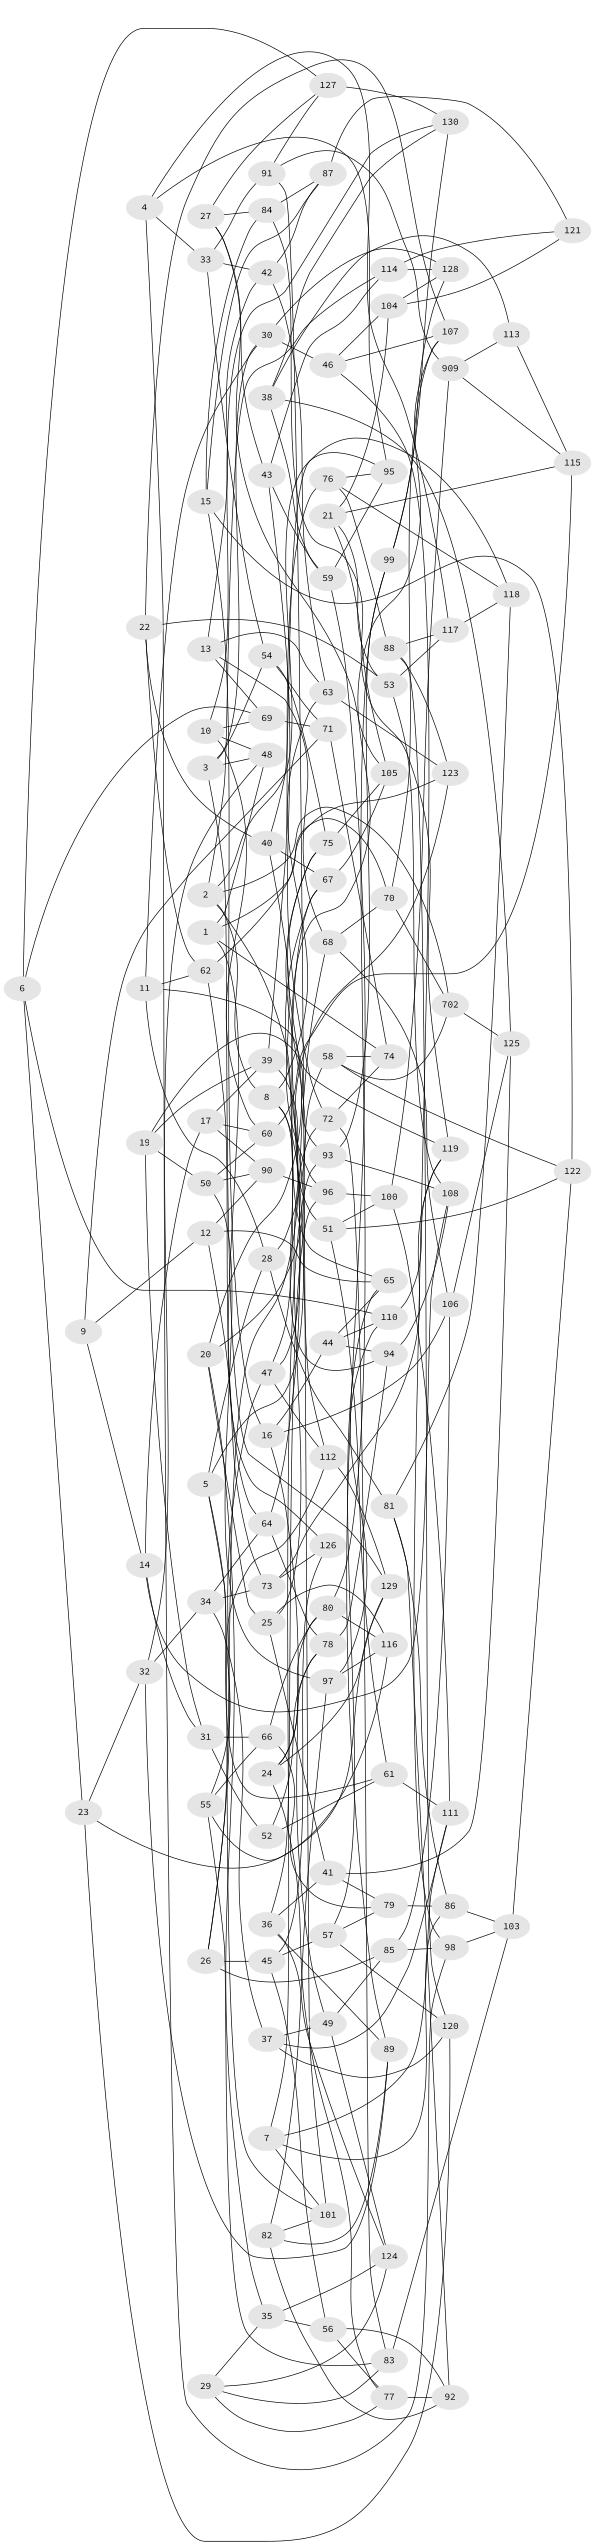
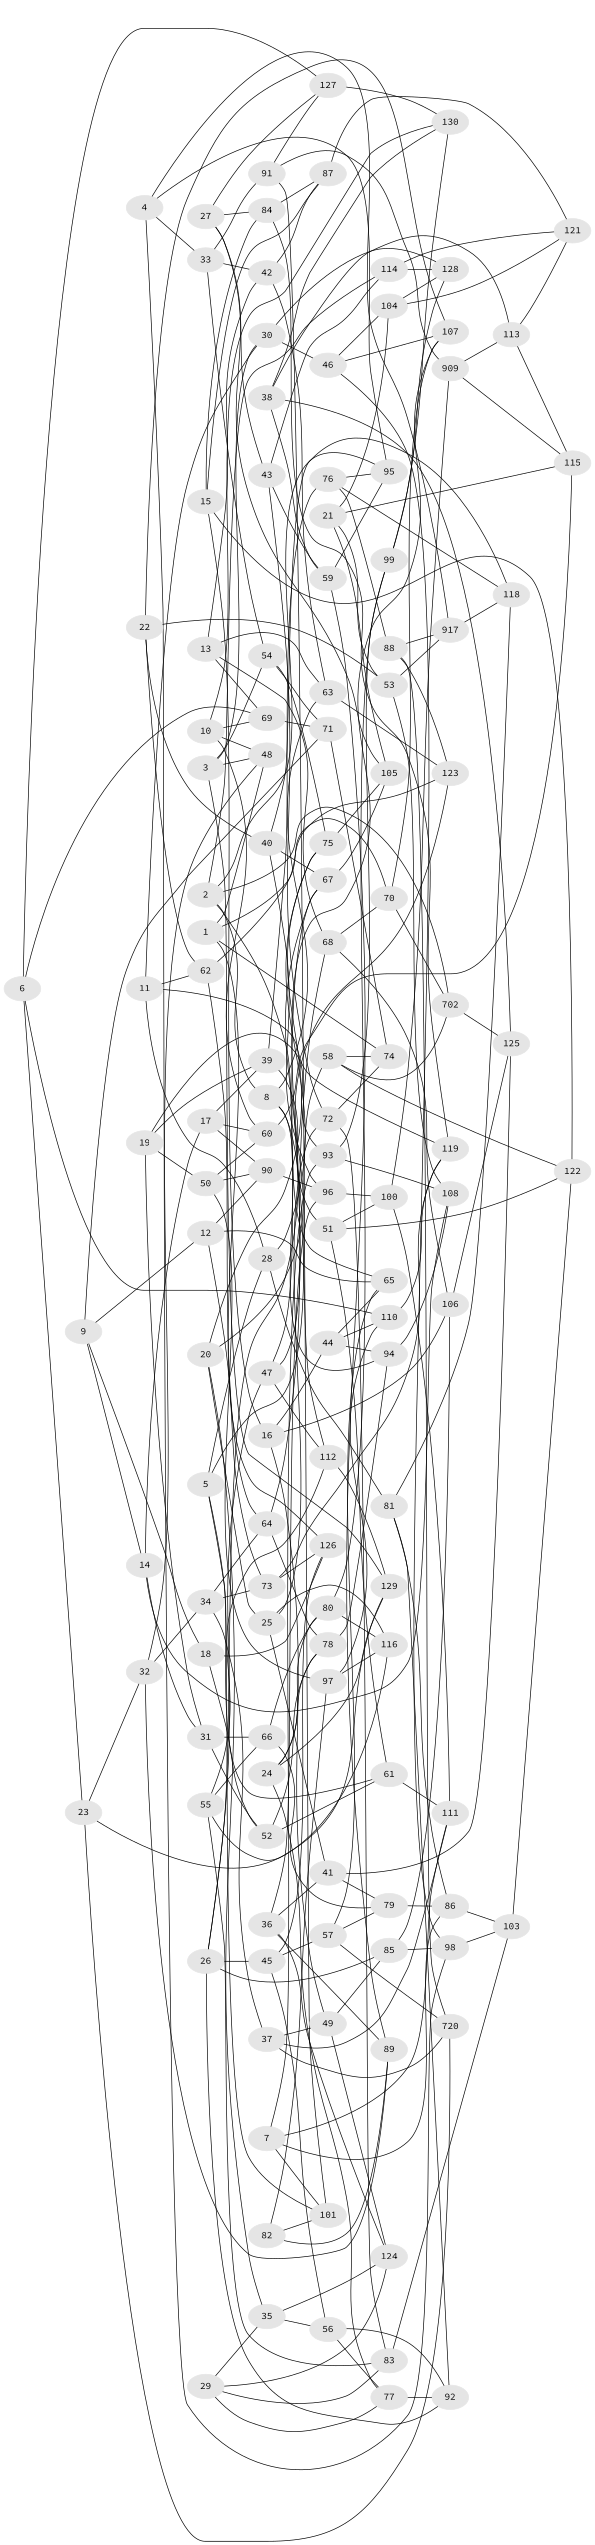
edge "121" -- "113": added
node "117": label "117" -> "917"
node "18": added
node "120": label "120" -> "720"
edge "82" -- "92": now "26" -- "92"
